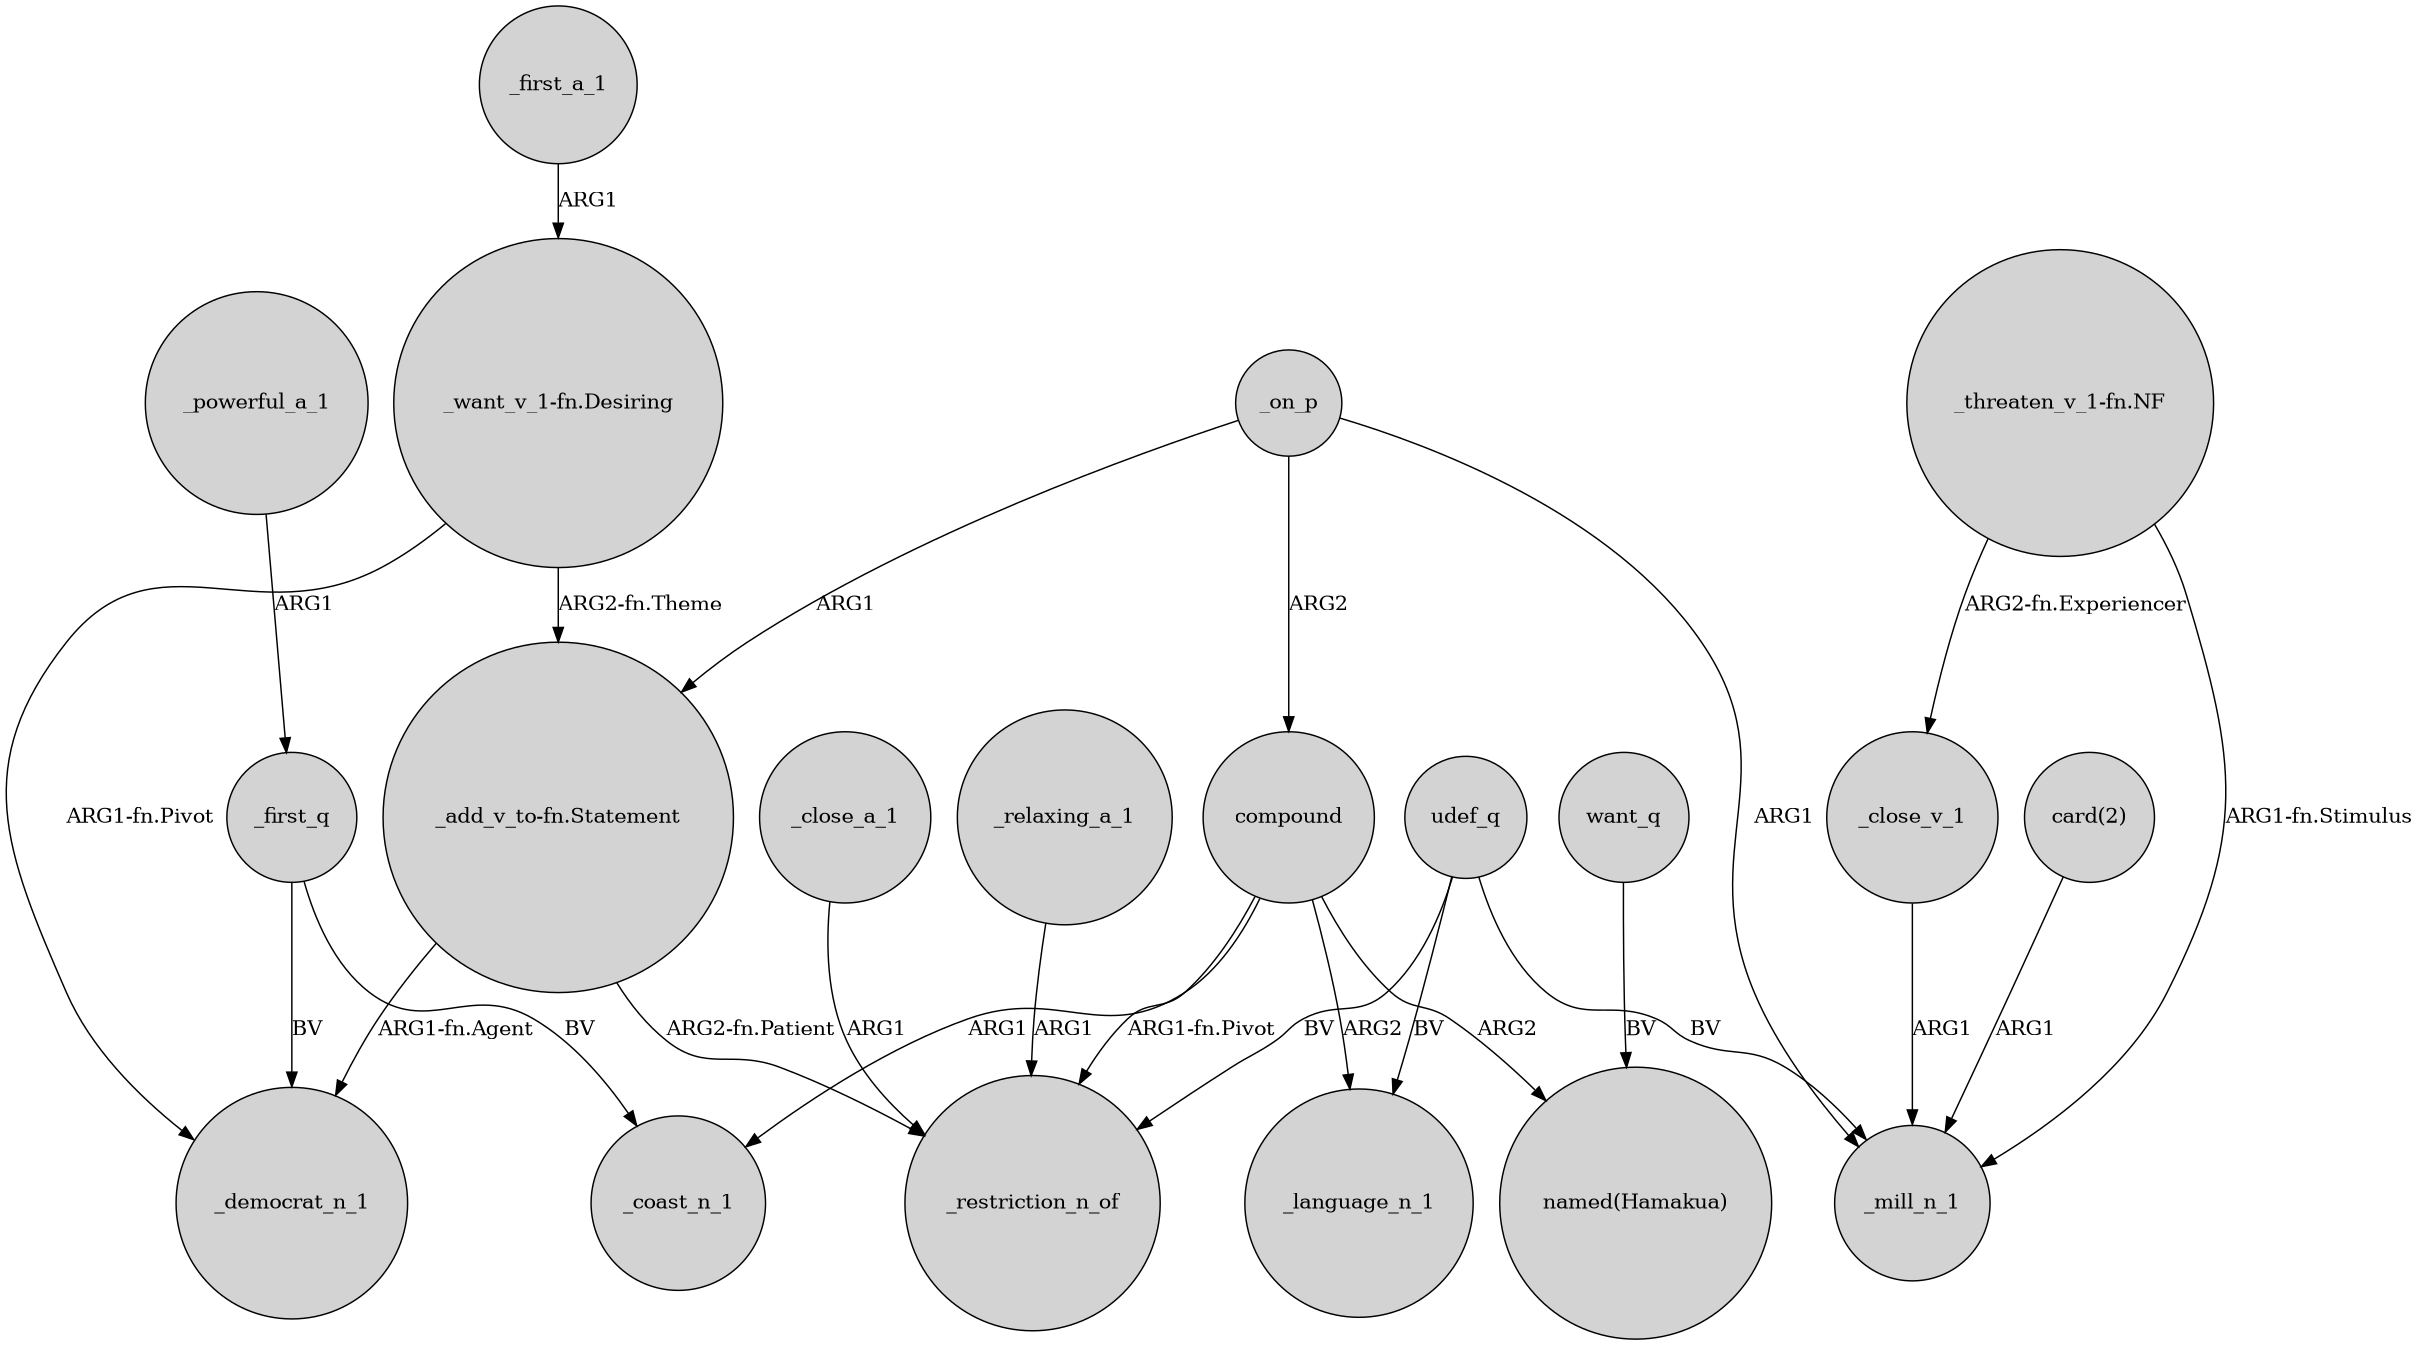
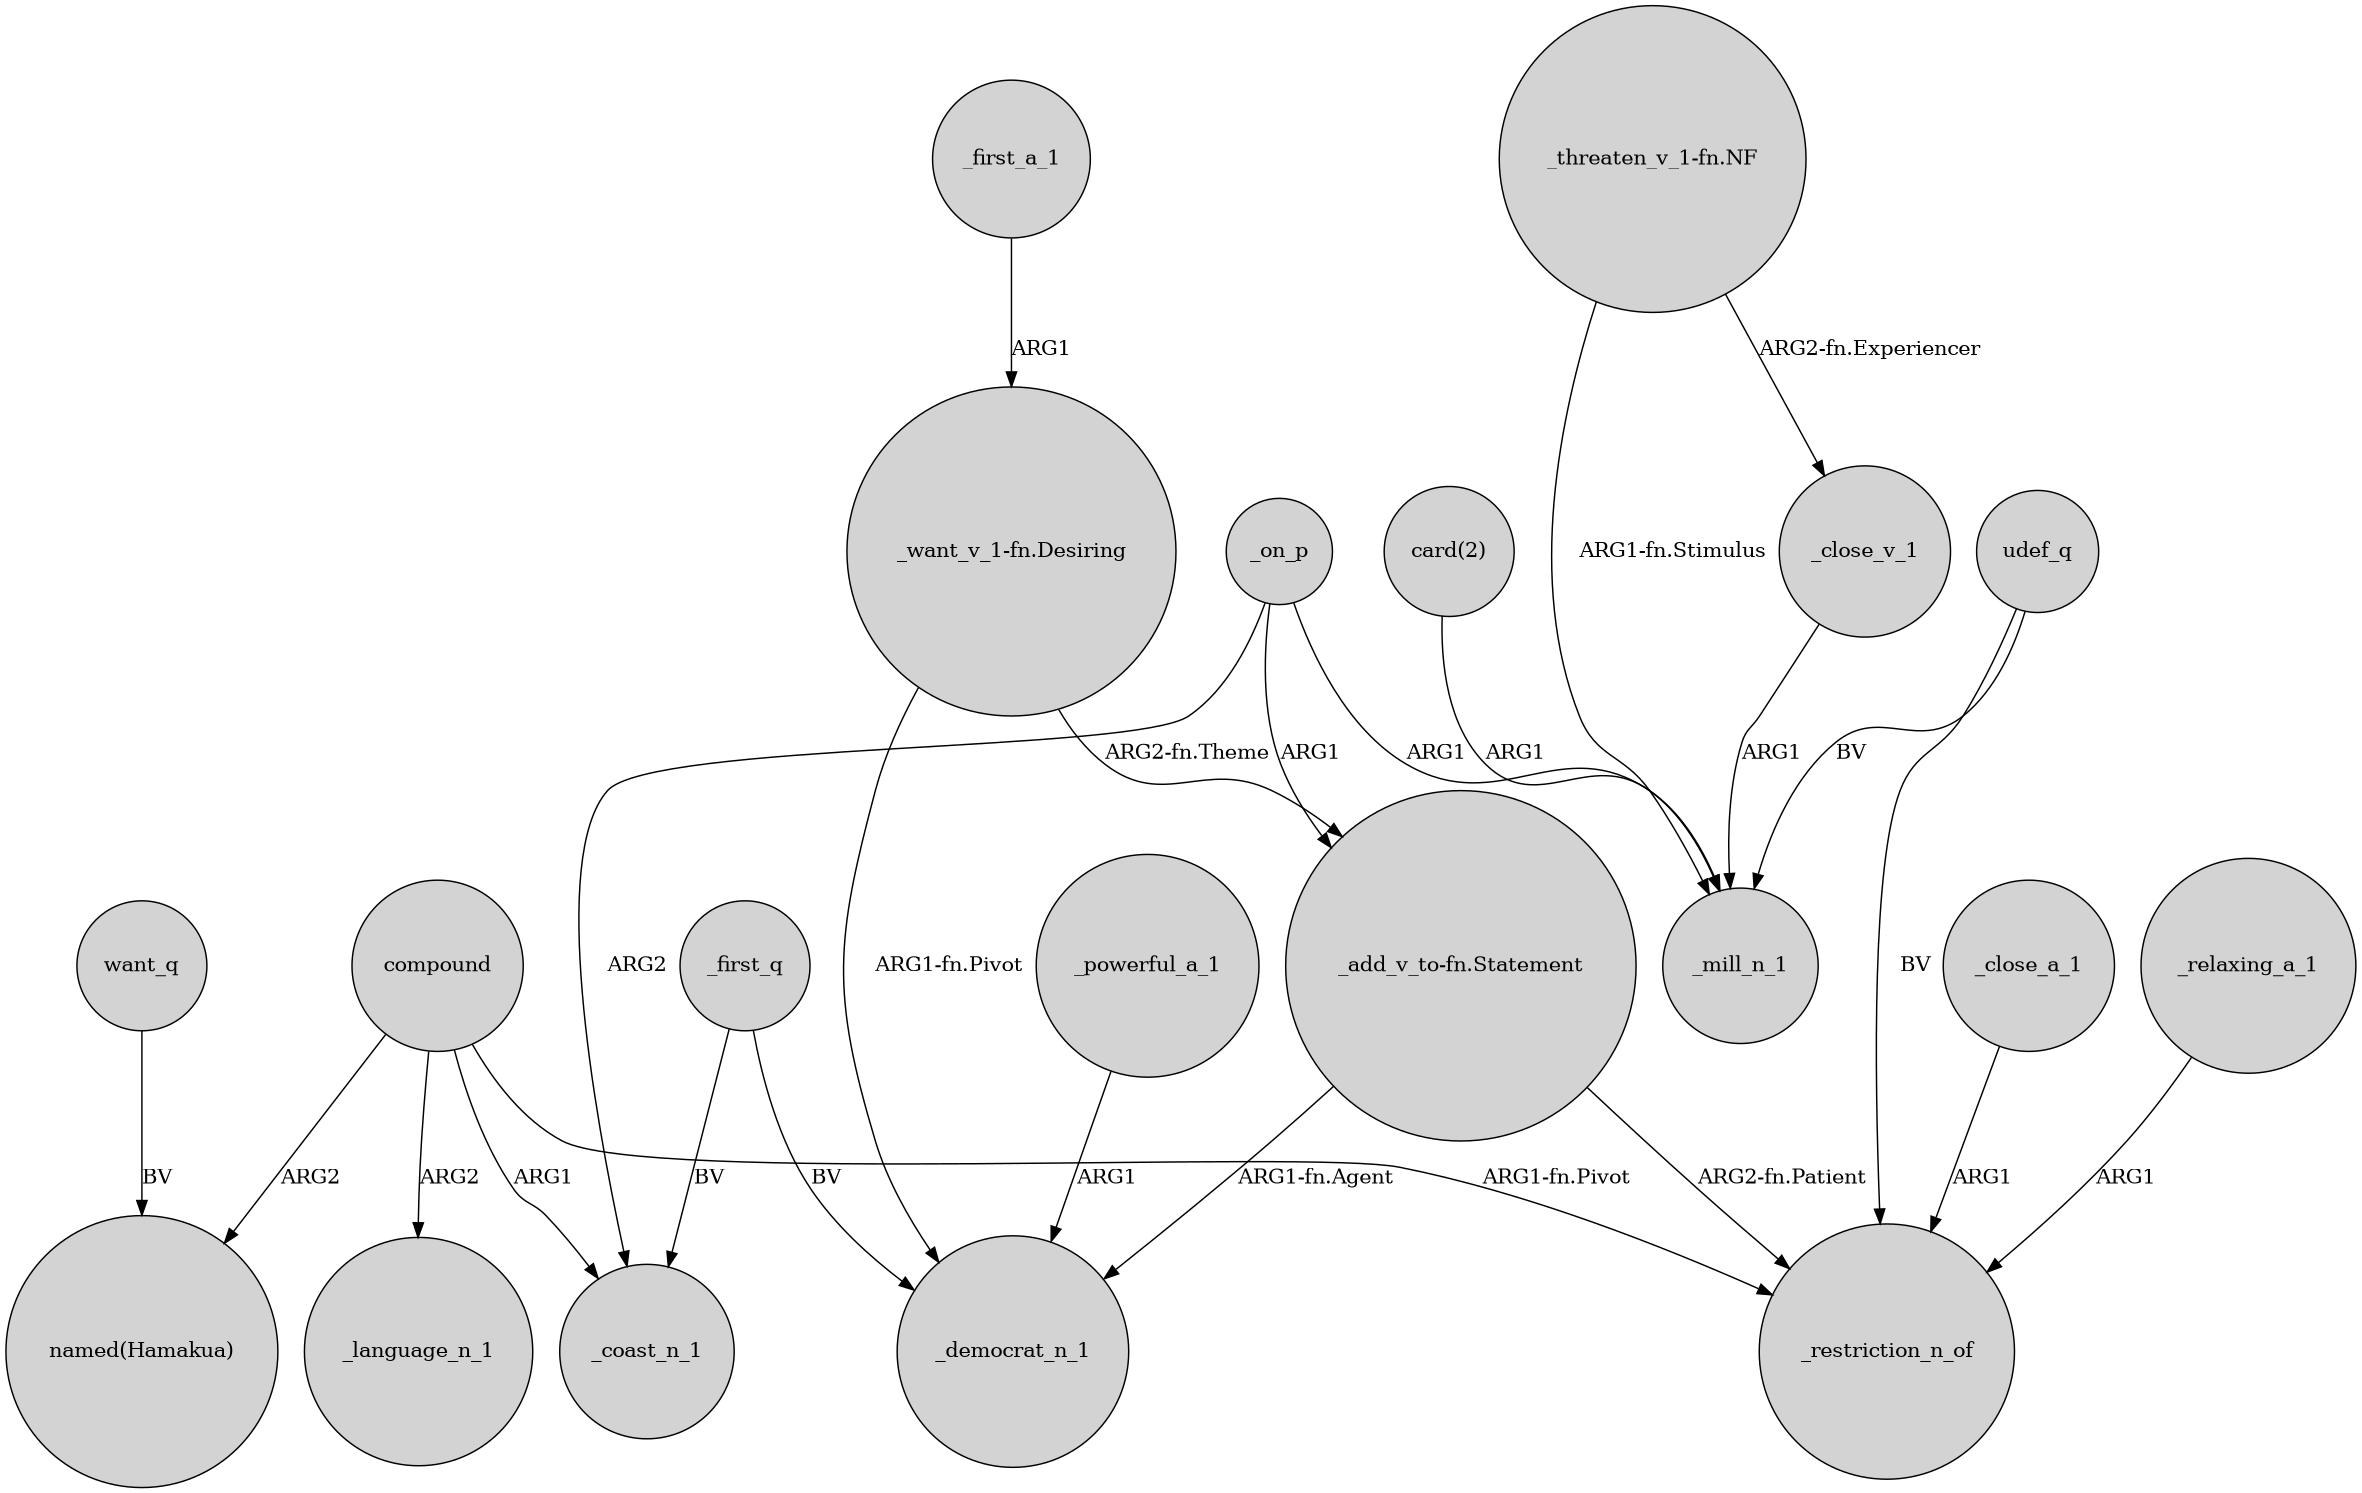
edge "_on_p" -> "compound": now "_on_p" -> "_coast_n_1"
edge "_powerful_a_1" -> "_first_q": now "_powerful_a_1" -> "_democrat_n_1"
edge "udef_q" -> "_language_n_1": removed, label "BV"
